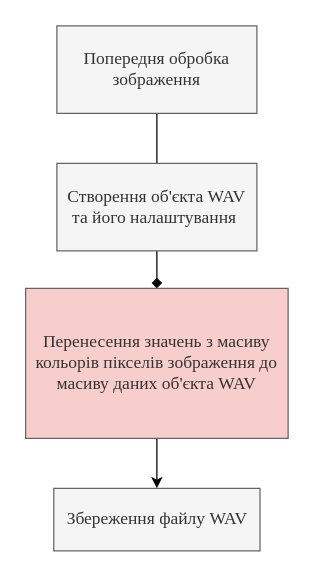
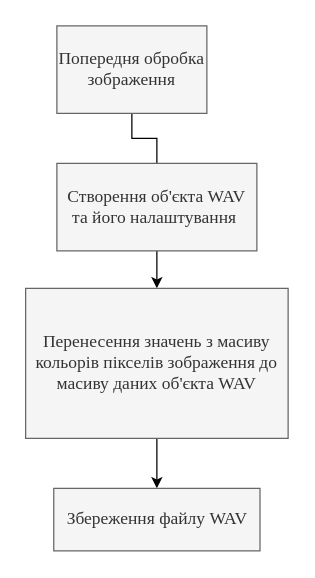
node "Попередня обробка зображення": size 200x88 -> 150x88
edge "Створення об'єкта WAV та його налаштування" -> "Перенесення значень з масиву кольорів пікселів зображення до масиву даних об'єкта WAV": arrowhead diamond -> classic
node "Перенесення значень з масиву кольорів пікселів зображення до масиву даних об'єкта WAV": fillcolor #f8cecc -> #f5f5f5
